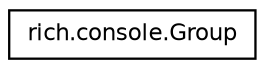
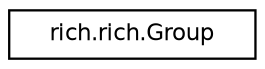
node "rich.console.Group": label "rich.console.Group" -> "rich.rich.Group"
